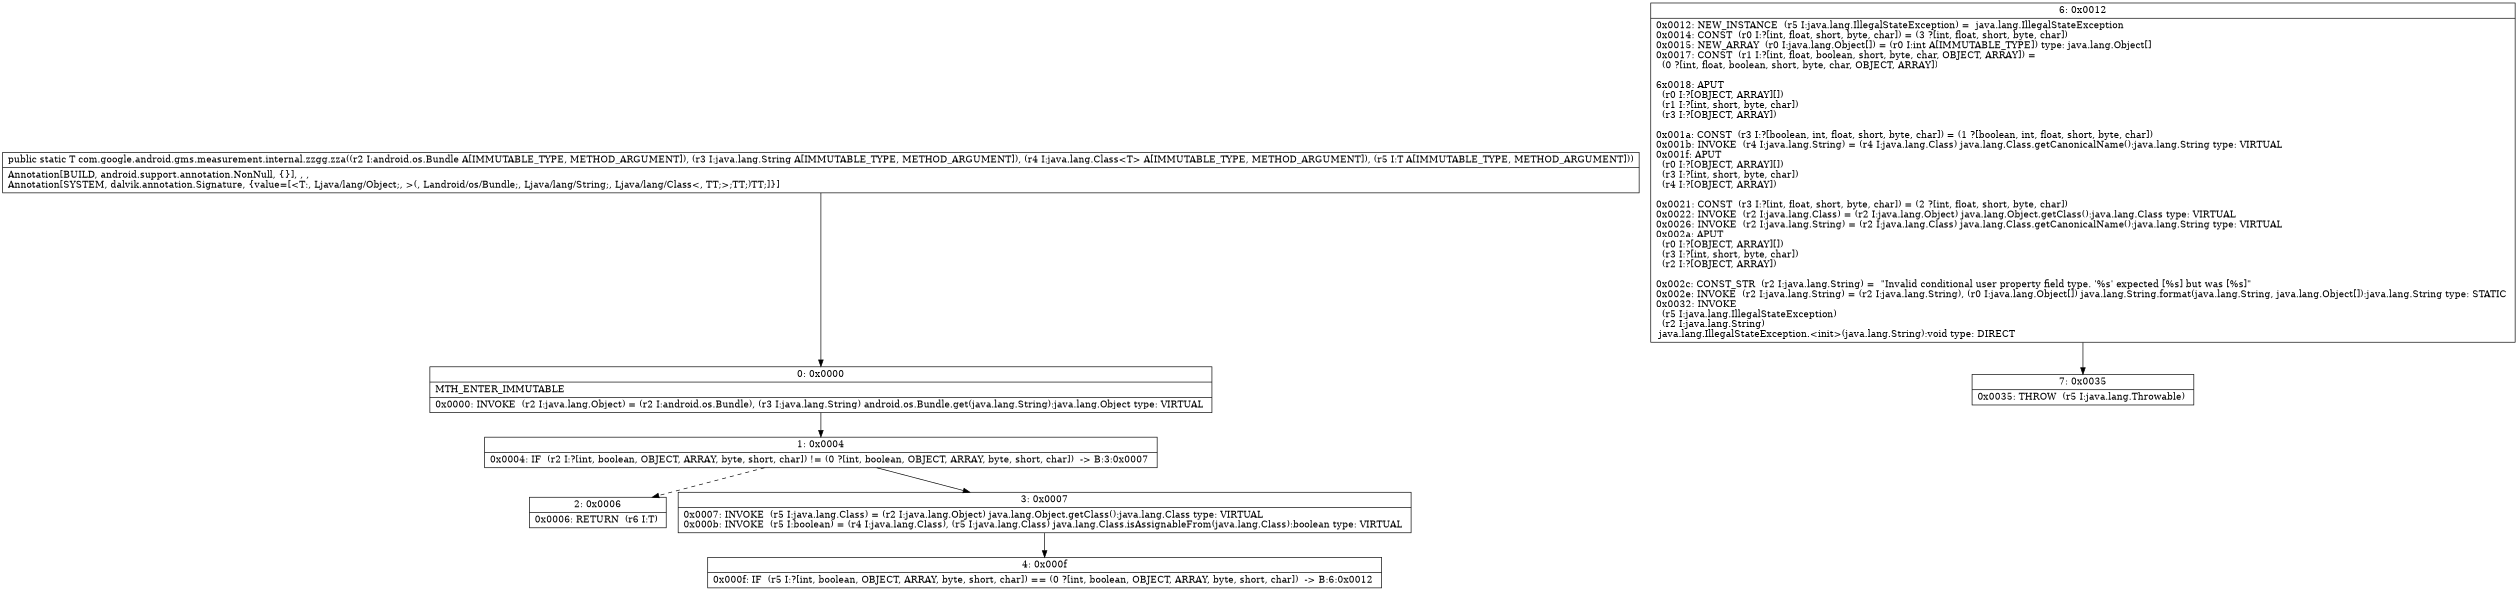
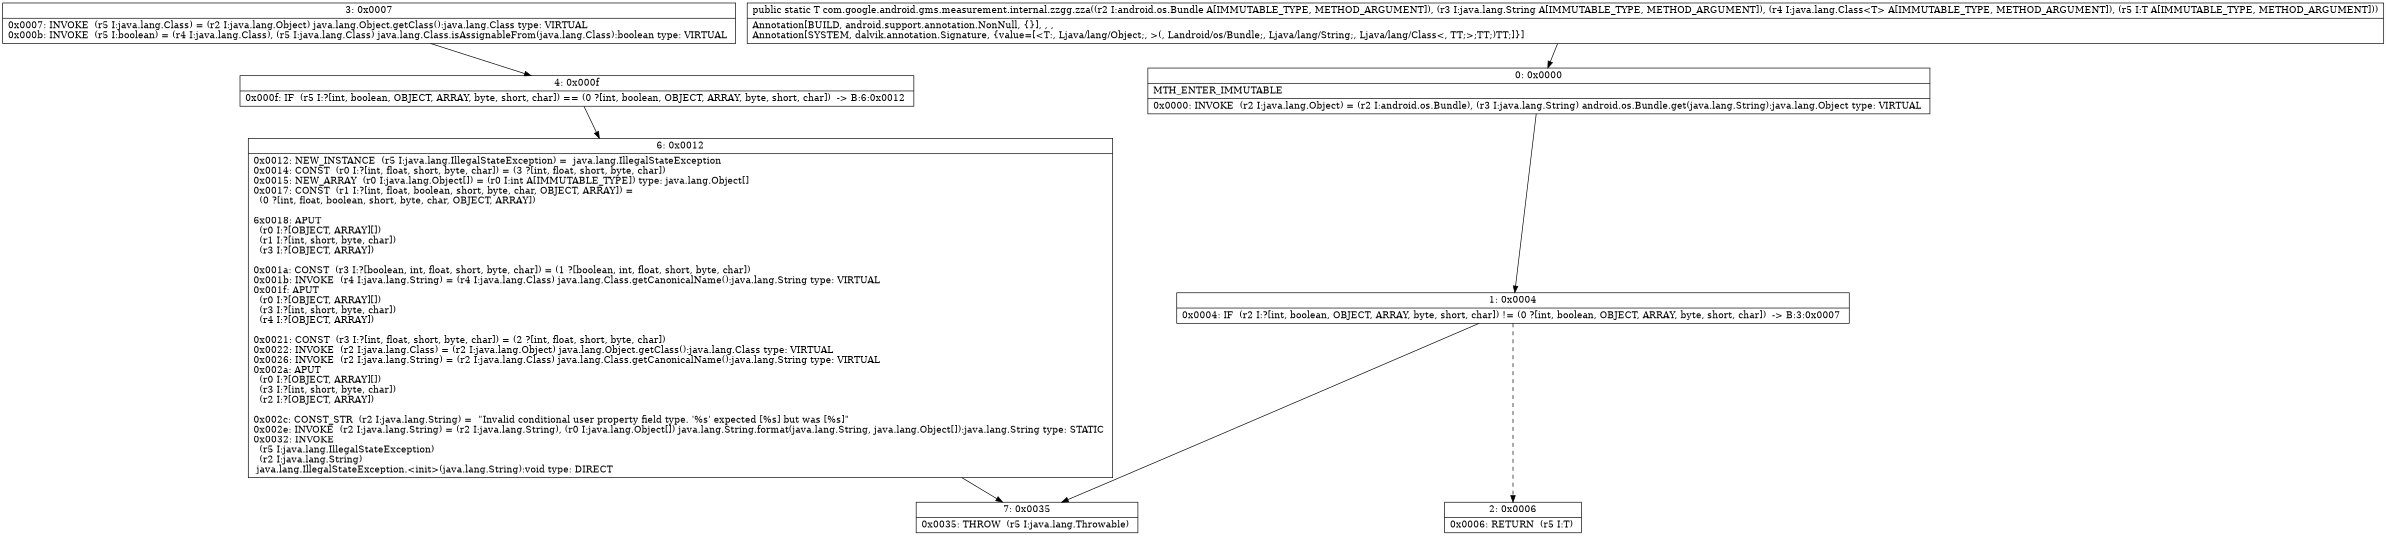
edge "4: 0x000f" -> "6: 0x0012": added
edge "1: 0x0004" -> "3: 0x0007": now "1: 0x0004" -> "7: 0x0035"
node "2: 0x0006": text "0x0006: RETURN  (r6 I:T)" -> "0x0006: RETURN  (r5 I:T)"
